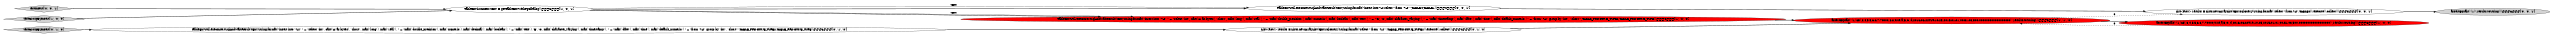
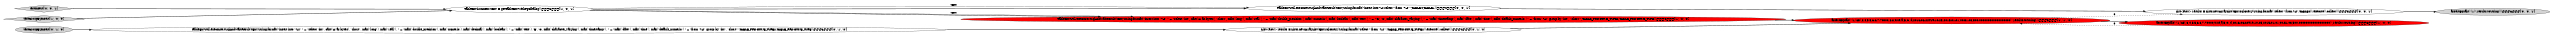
node "testGroupByInsert['0', '1', '0']": shape diamond -> ellipse
